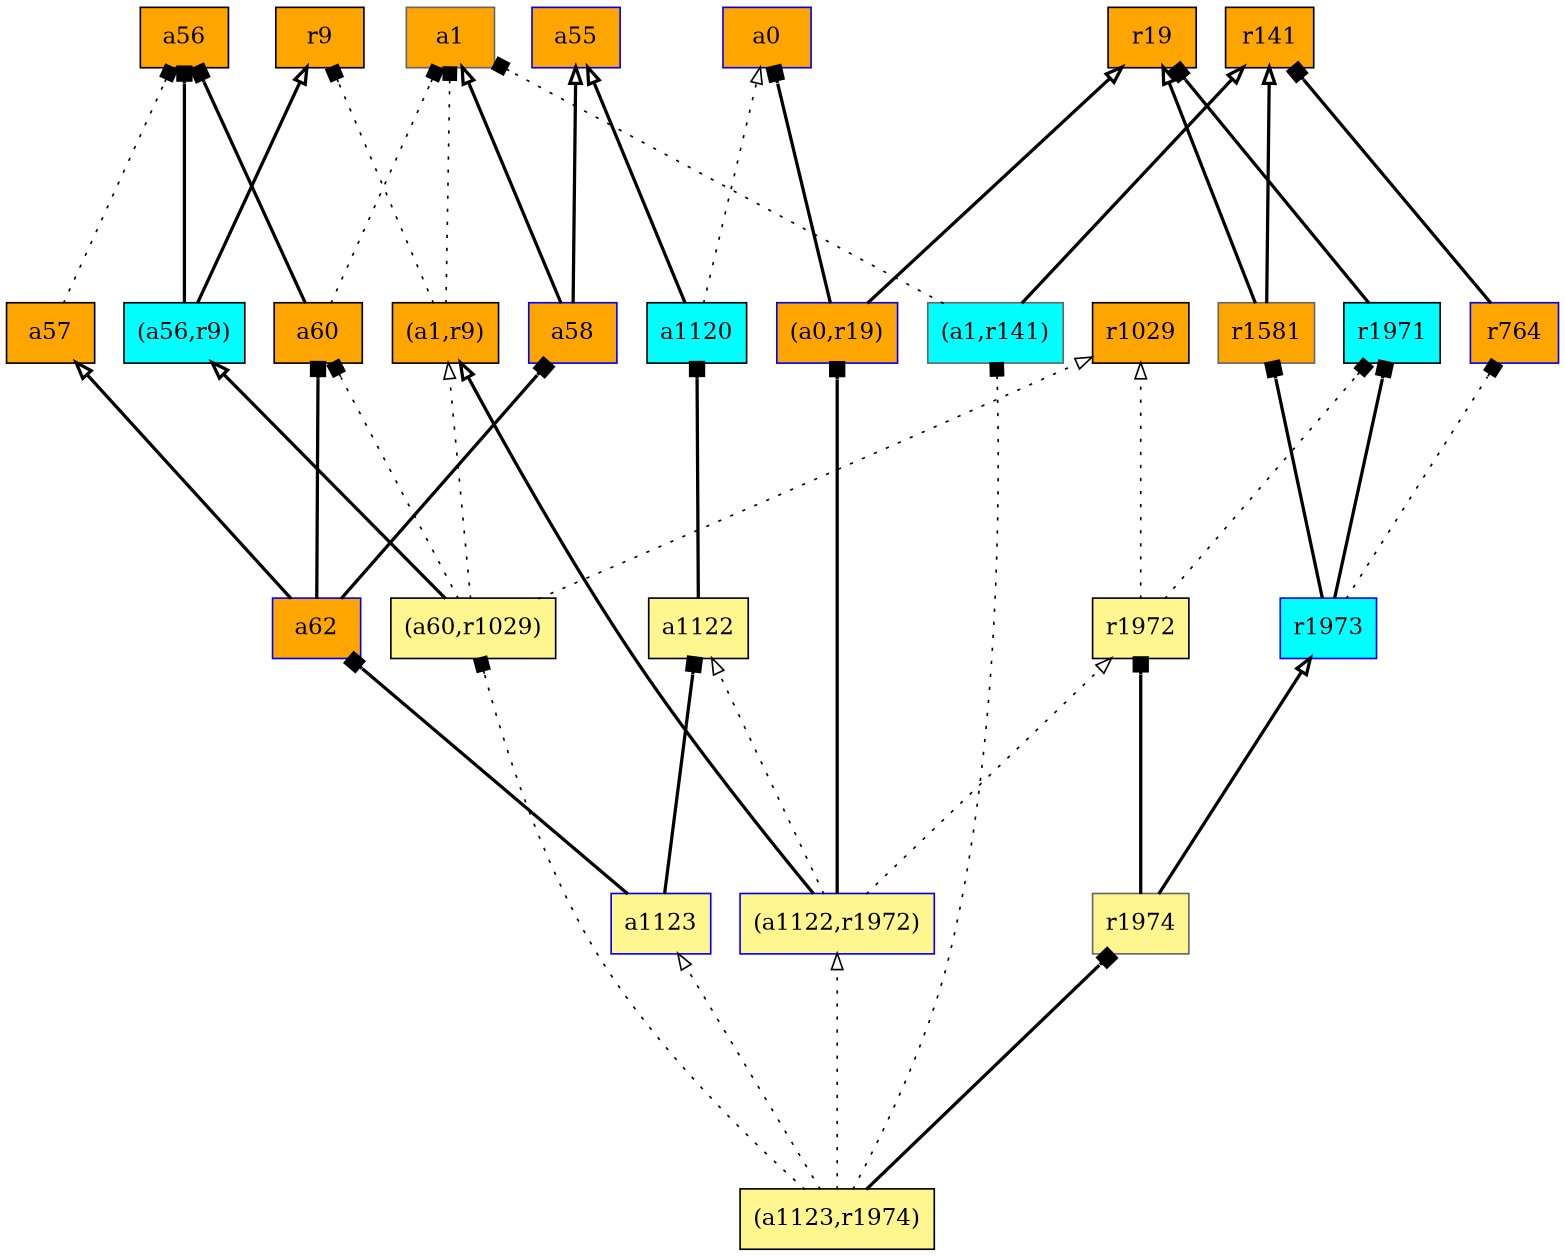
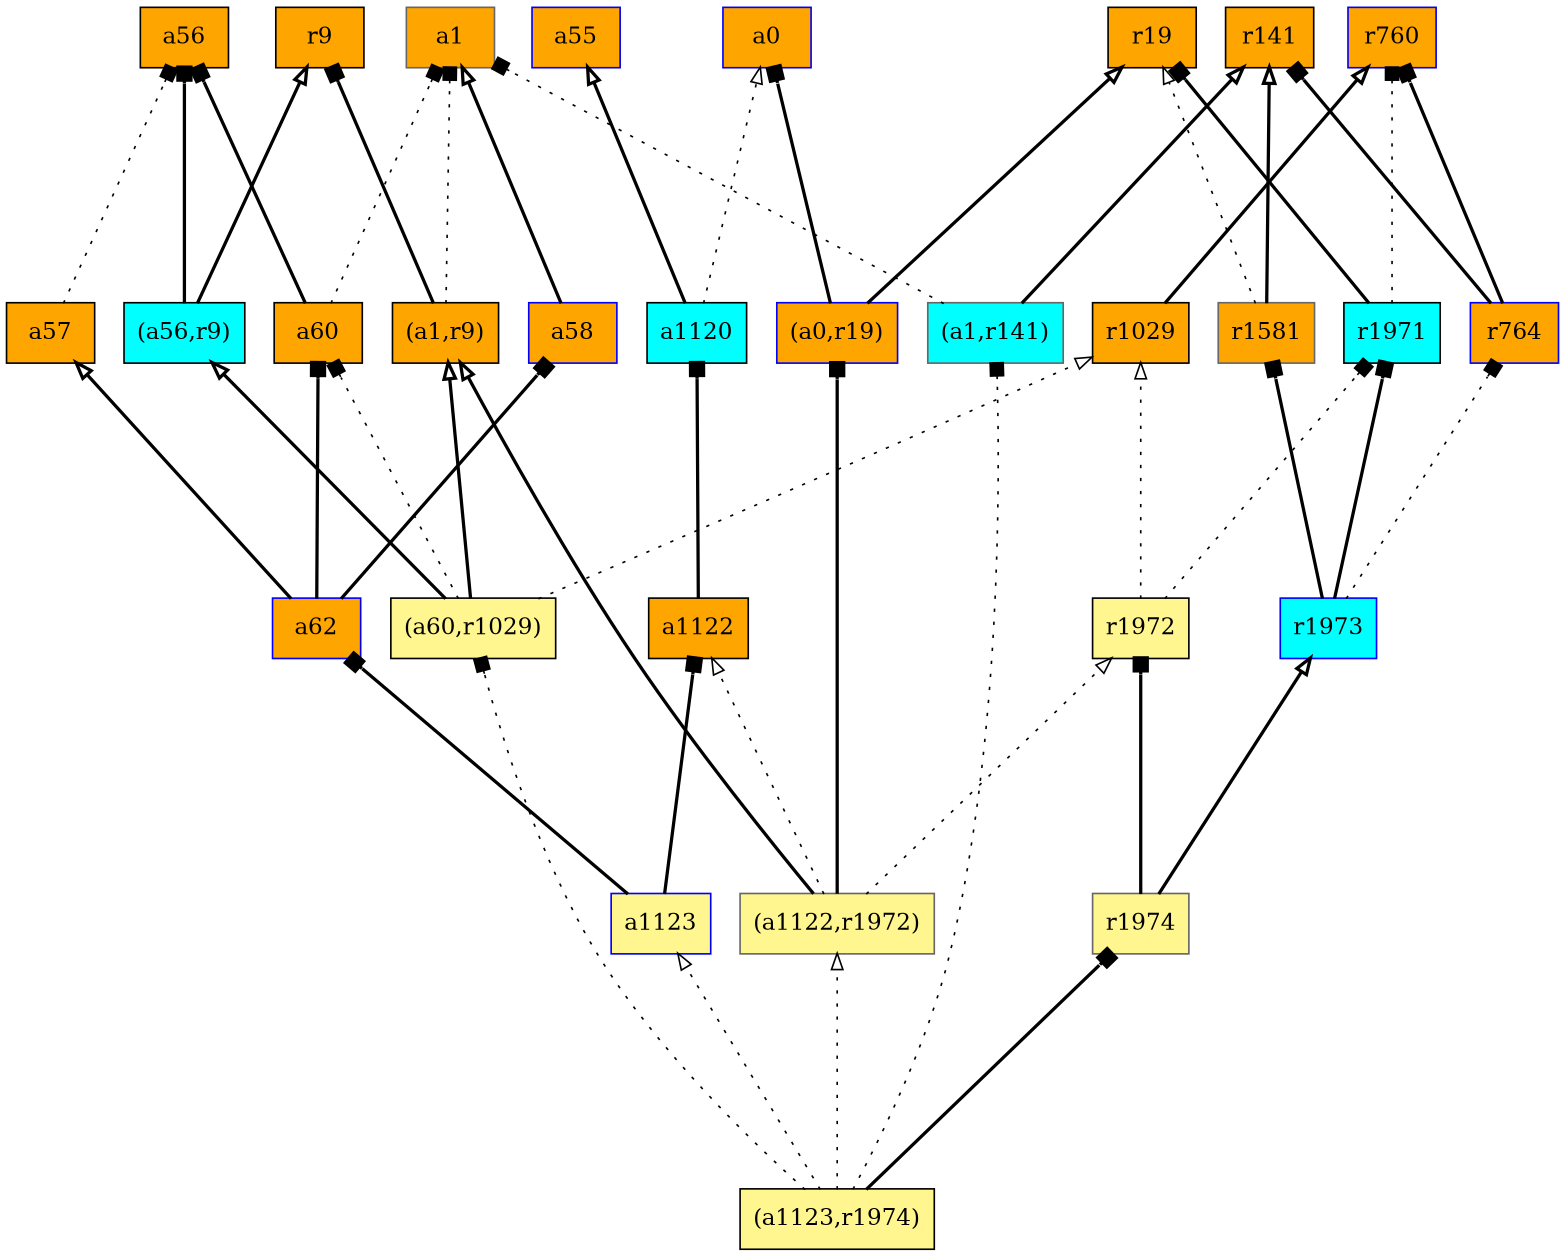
node "r760": added
edge "a58" -> "a55": removed
edge "r1581" -> "r19": style bold -> dotted
edge "(a1,r9)" -> "r9": style dotted -> bold
edge "(a60,r1029)" -> "(a1,r9)": style dotted -> bold
node "a1122": fillcolor khaki1 -> orange
node "(a1122,r1972)": color blue -> gray40
